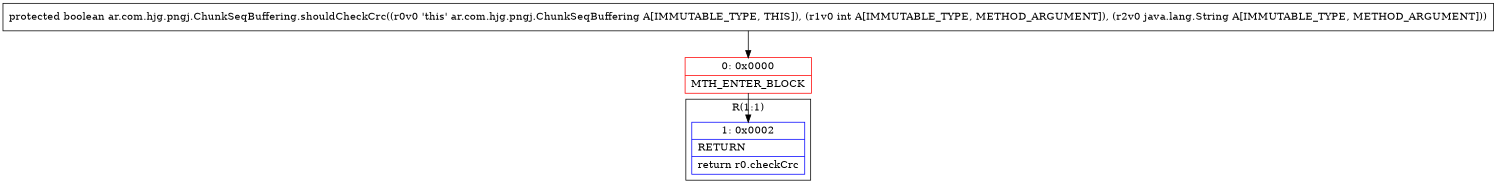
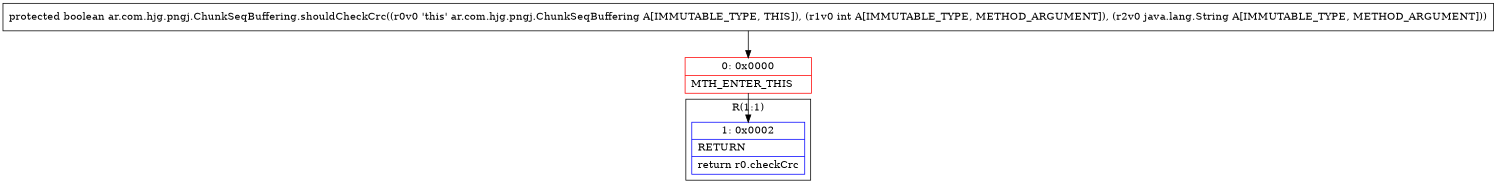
node "0: 0x0000": text "MTH_ENTER_BLOCK" -> "MTH_ENTER_THIS"
